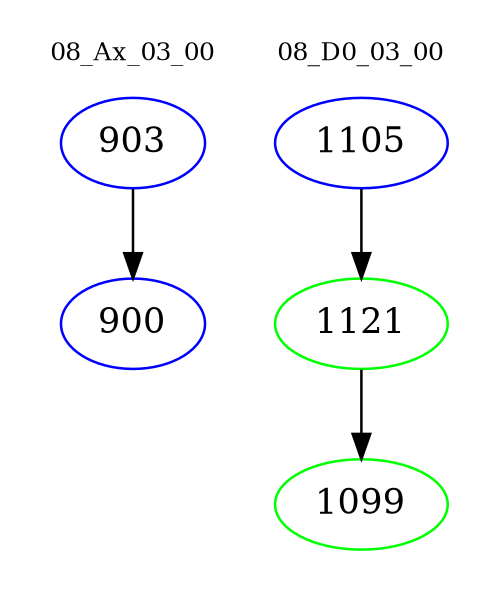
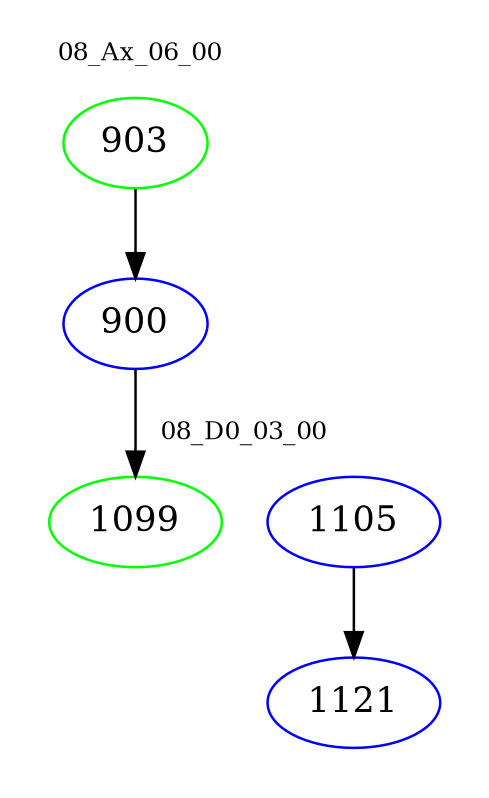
cluster "08_Ax_03_00": label "08_Ax_03_00" -> "08_Ax_06_00"
node "903": color blue -> green
node "1121": color green -> blue
edge "1121" -> "1099": now "900" -> "1099"
